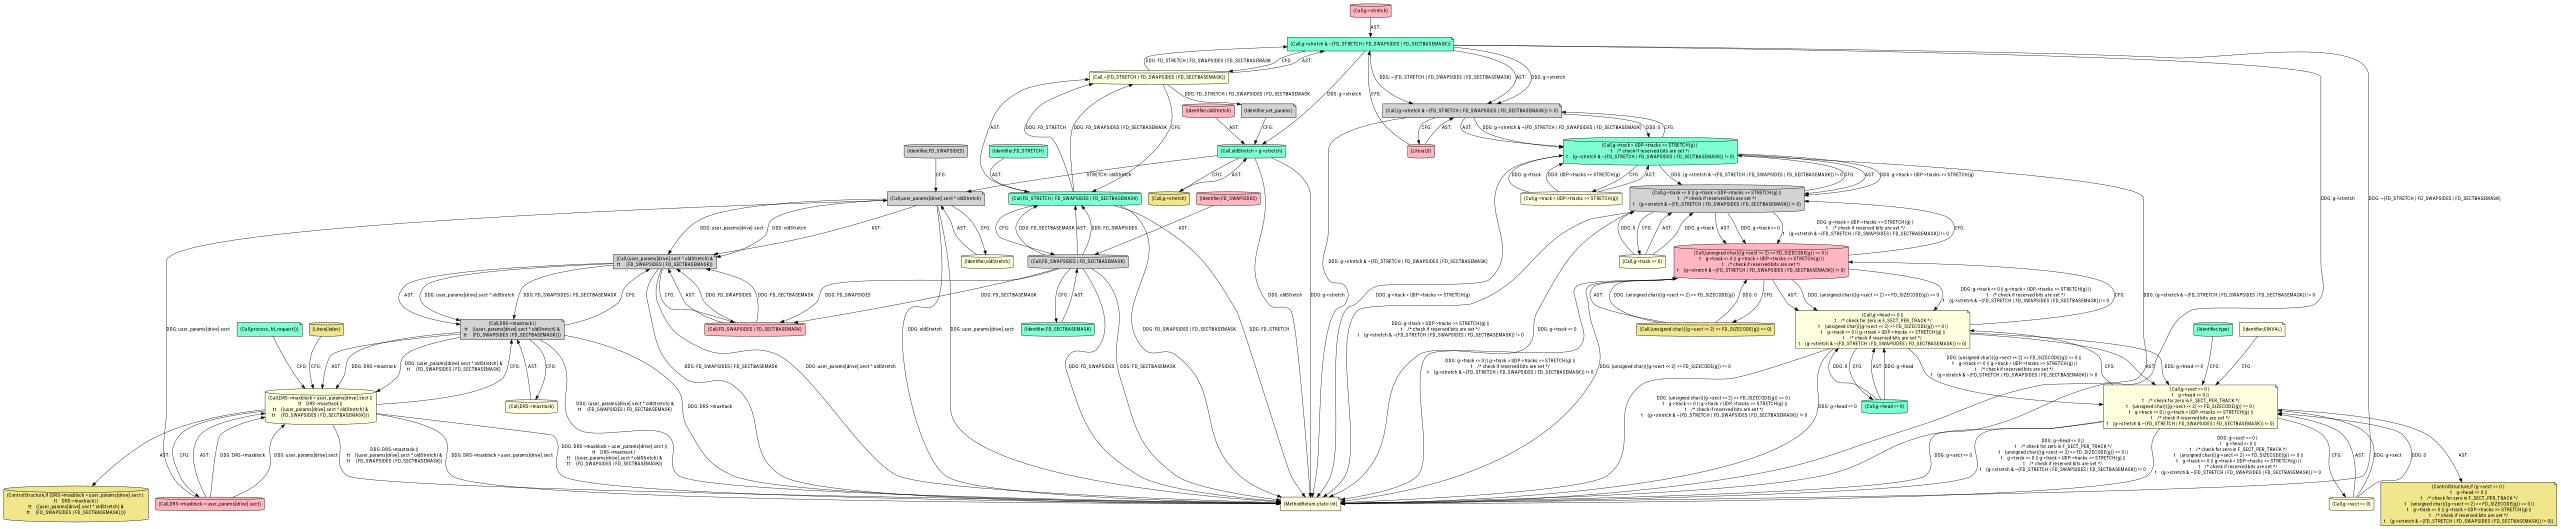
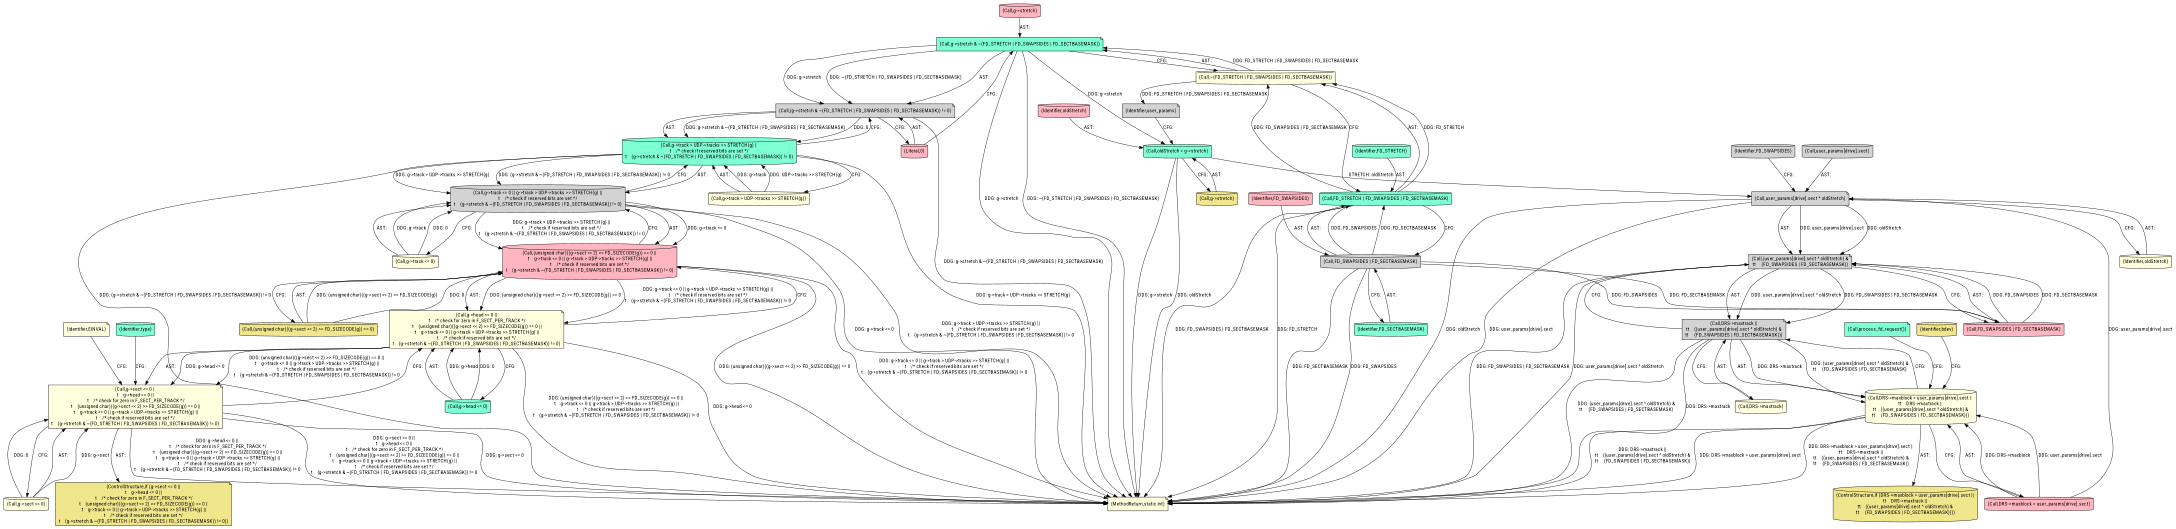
node "(Identifier,set_params)": label "(Identifier,set_params)" -> "(Identifier,user_params)"
node "(Call,user_params[drive].sect)": added
node "(Literal,bdev)": label "(Literal,bdev)" -> "(Identifier,bdev)"
